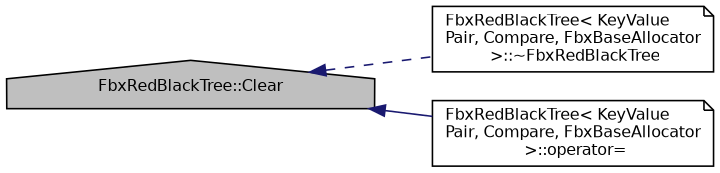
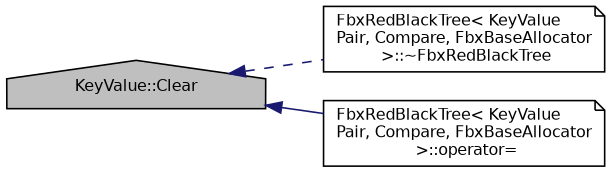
node "FbxRedBlackTree::Clear": label "FbxRedBlackTree::Clear" -> "KeyValue::Clear"
